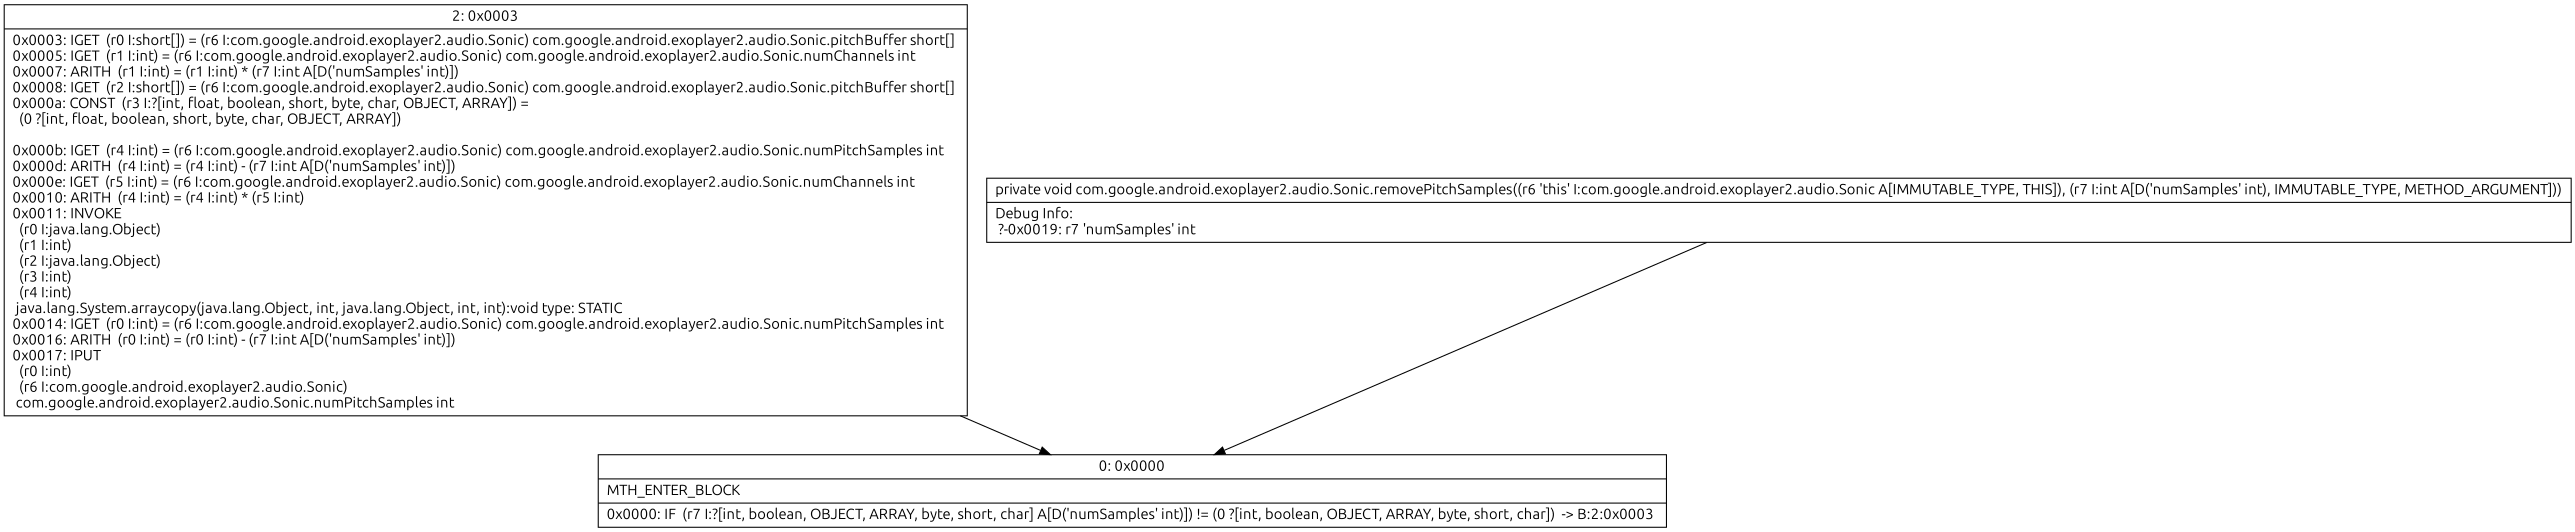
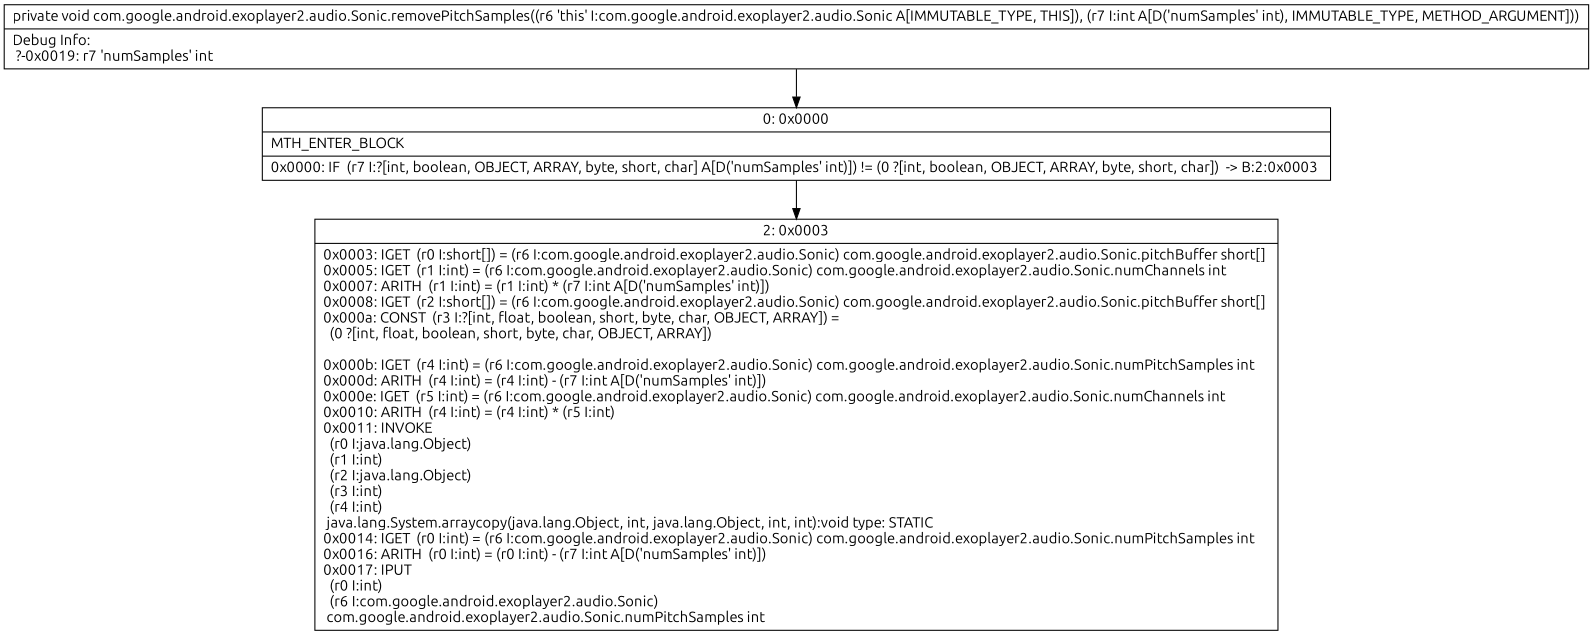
edge "2: 0x0003" -> "0: 0x0000": reversed
